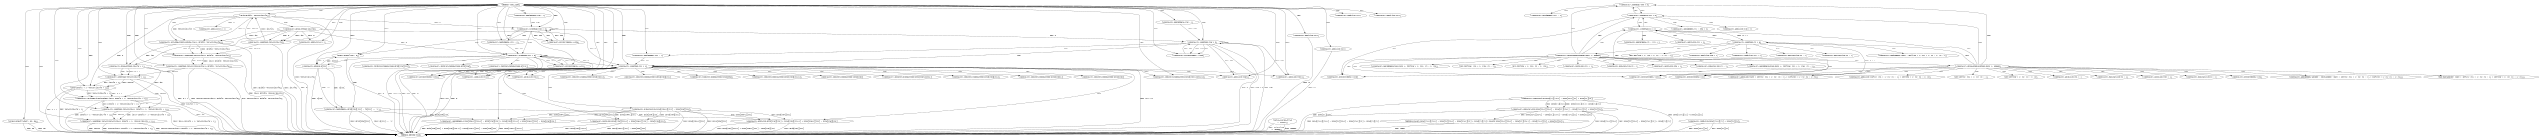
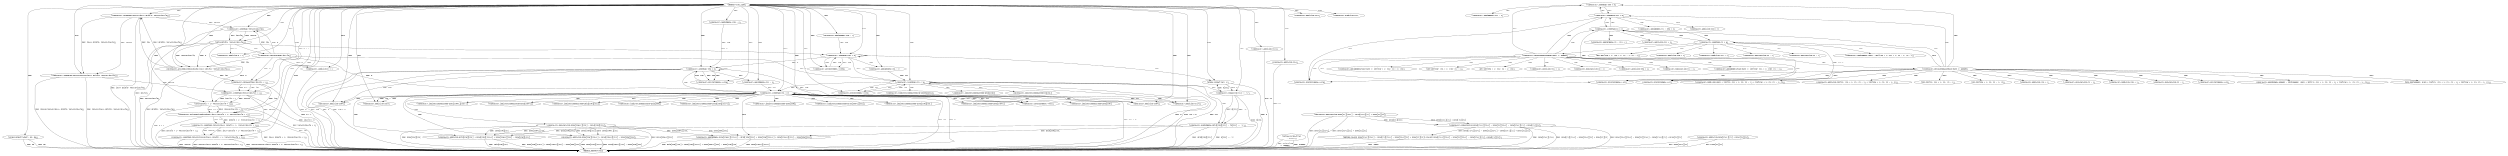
edge "(METHOD,test_case)" -> "(<operator>.indirectIndexAccess,pref[row+1][col+1])": now "(METHOD,test_case)" -> "(<operator>.addition,h + 1)"
edge "(<operator>.lessThan,r2 < h)" -> "(<operator>.lessThan,c2 < w)": label "DDG: w + 1" -> "CDG: "
edge "(METHOD,test_case)" -> "(<operator>.lessThan,vector<int>(w + 1))": label "DDG: " -> "DDG: w + 1"
edge "(<operator>.lessThan,vector<int>(w))" -> "(<operator>.lessThan,vector<int>> grid(h, vector<int>(w)))": reversed
